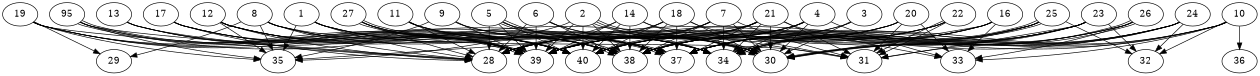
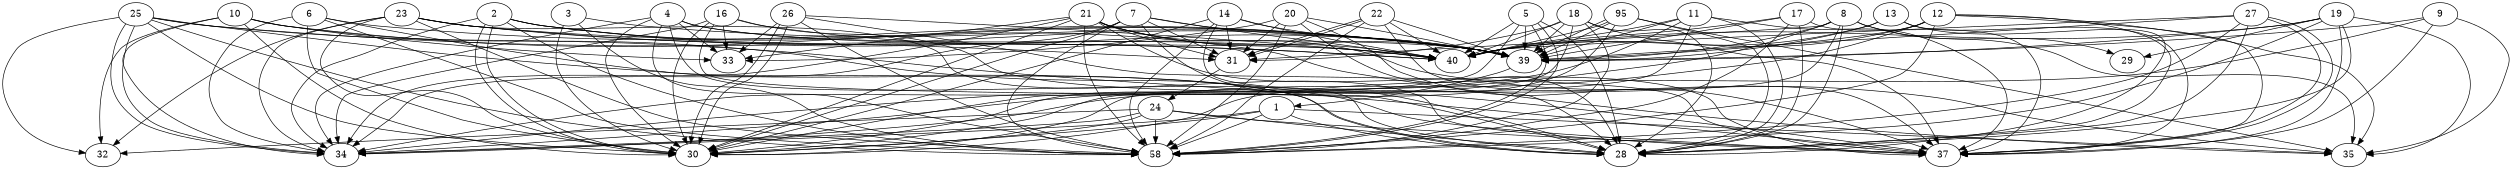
edge "1" -> "39": reversed
edge "5" -> "30": now "11" -> "30"
edge "21" -> "28": removed
edge "24" -> "31": reversed
node "38": label "38" -> "58"
node "36": removed
